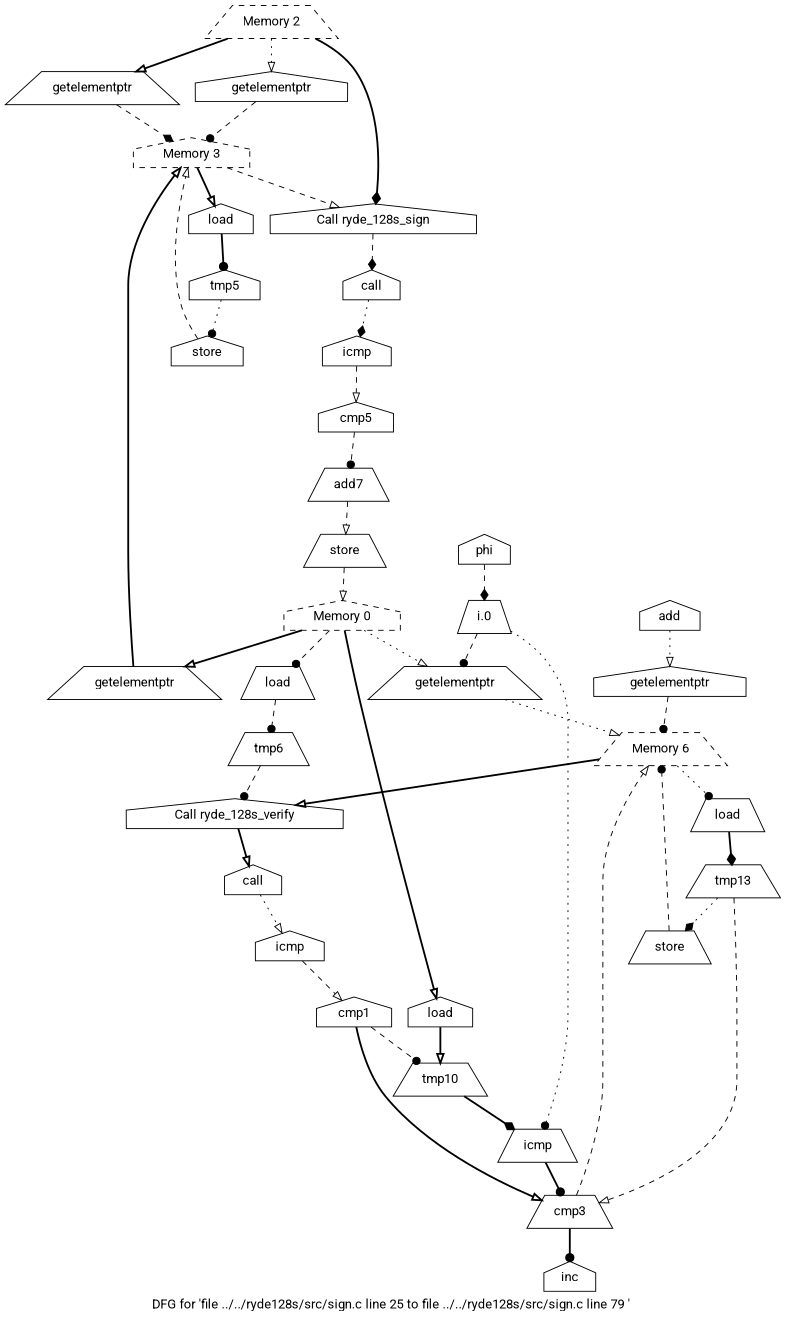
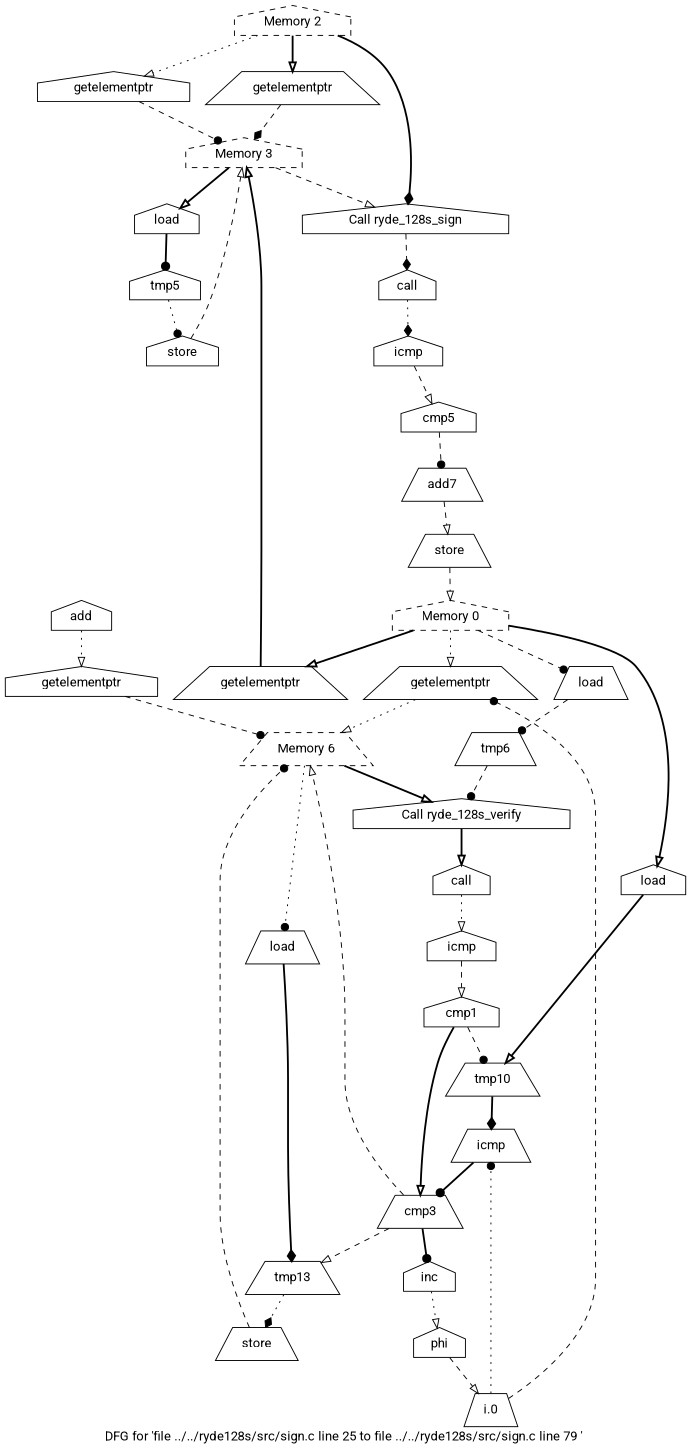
node "Memory 2": shape trapezium -> house
edge "phi" -> "i.0": arrowhead diamond -> onormal
edge "tmp13" -> "cmp3": reversed
edge "inc" -> "phi": added
